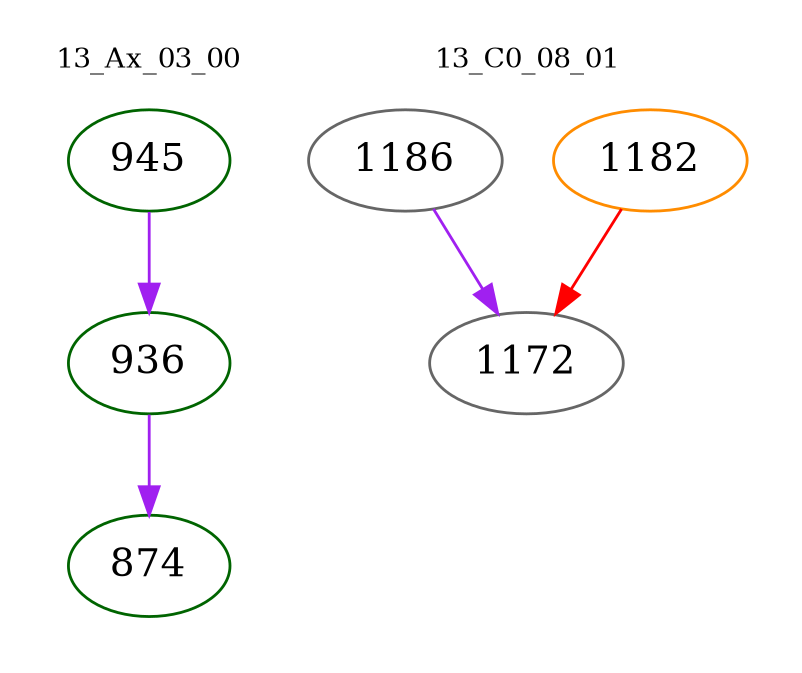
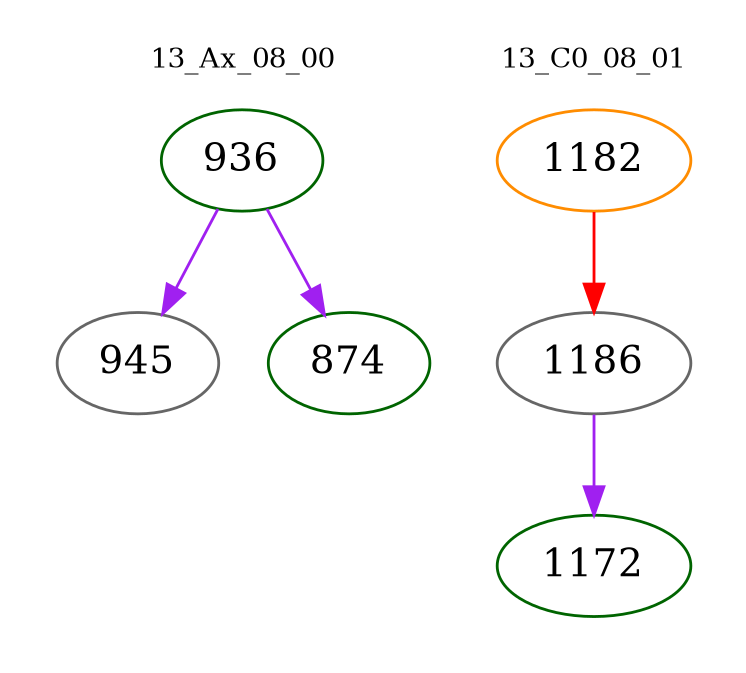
cluster "13_Ax_03_00": label "13_Ax_03_00" -> "13_Ax_08_00"
node "945": color darkgreen -> gray40
edge "945" -> "936": reversed
edge "1182" -> "1172": now "1182" -> "1186"
node "1172": color gray40 -> darkgreen
